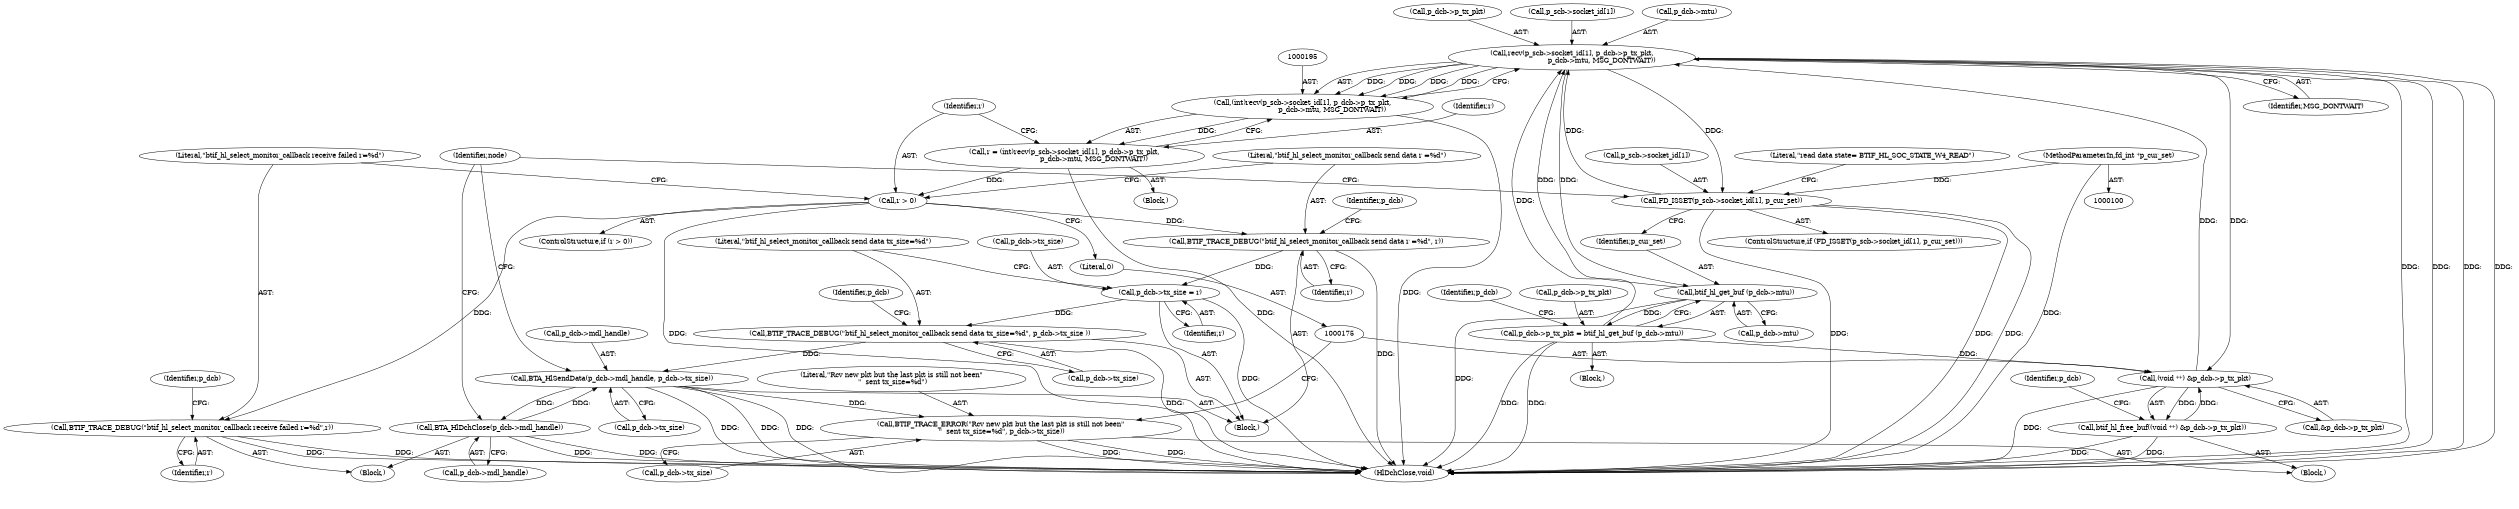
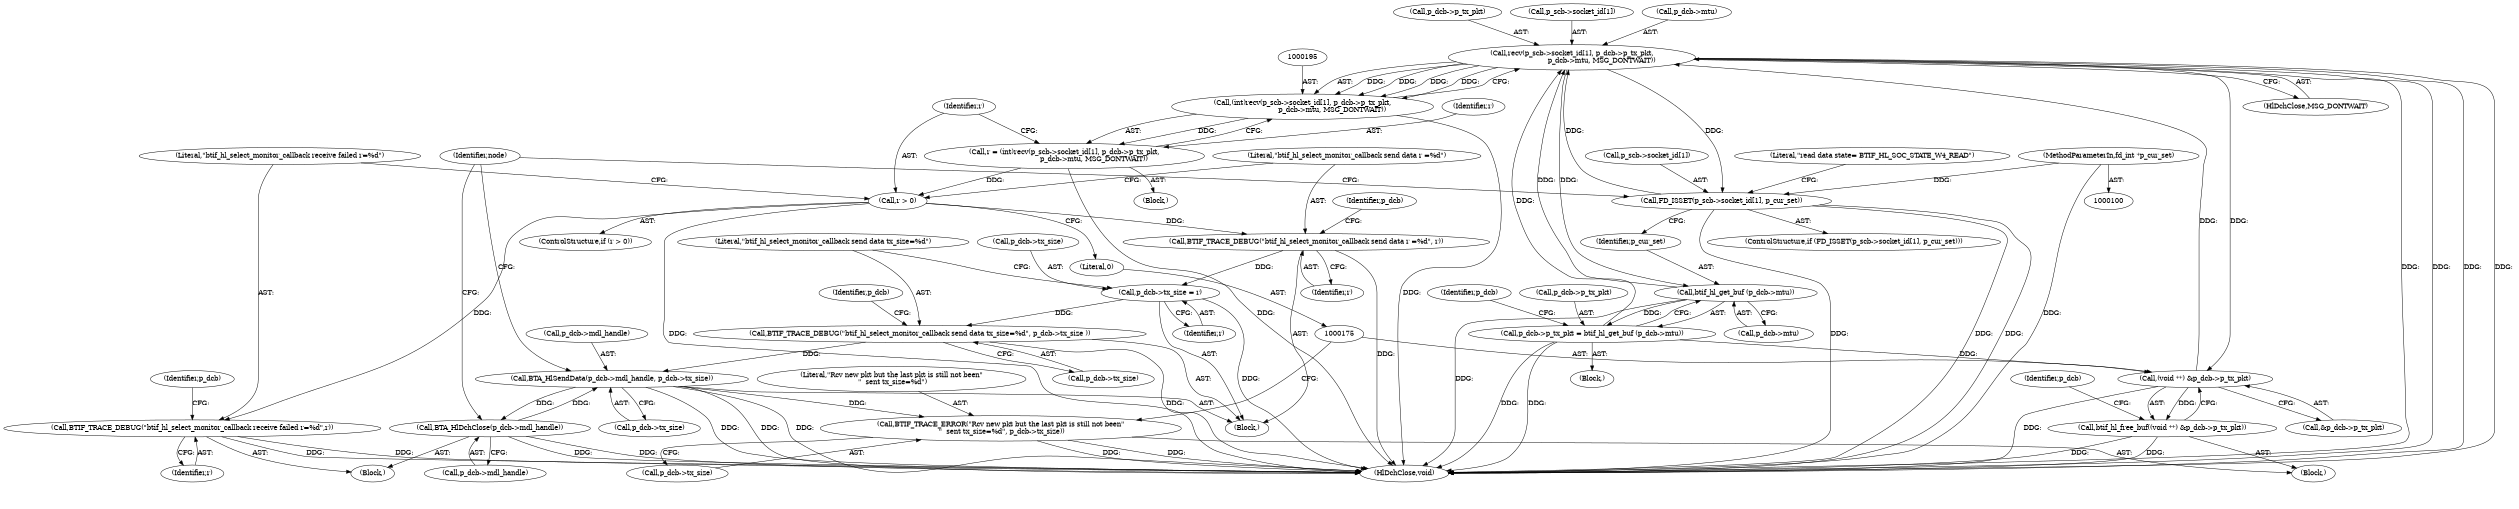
node "(Identifier,MSG_DONTWAIT)": label "(Identifier,MSG_DONTWAIT)" -> "(HlDchClose,MSG_DONTWAIT)"
edge "(Call,btif_hl_free_buf((void **) &p_dcb->p_tx_pkt))" -> "(Call,(void **) &p_dcb->p_tx_pkt)": label "DDG: " -> "CFG: "
